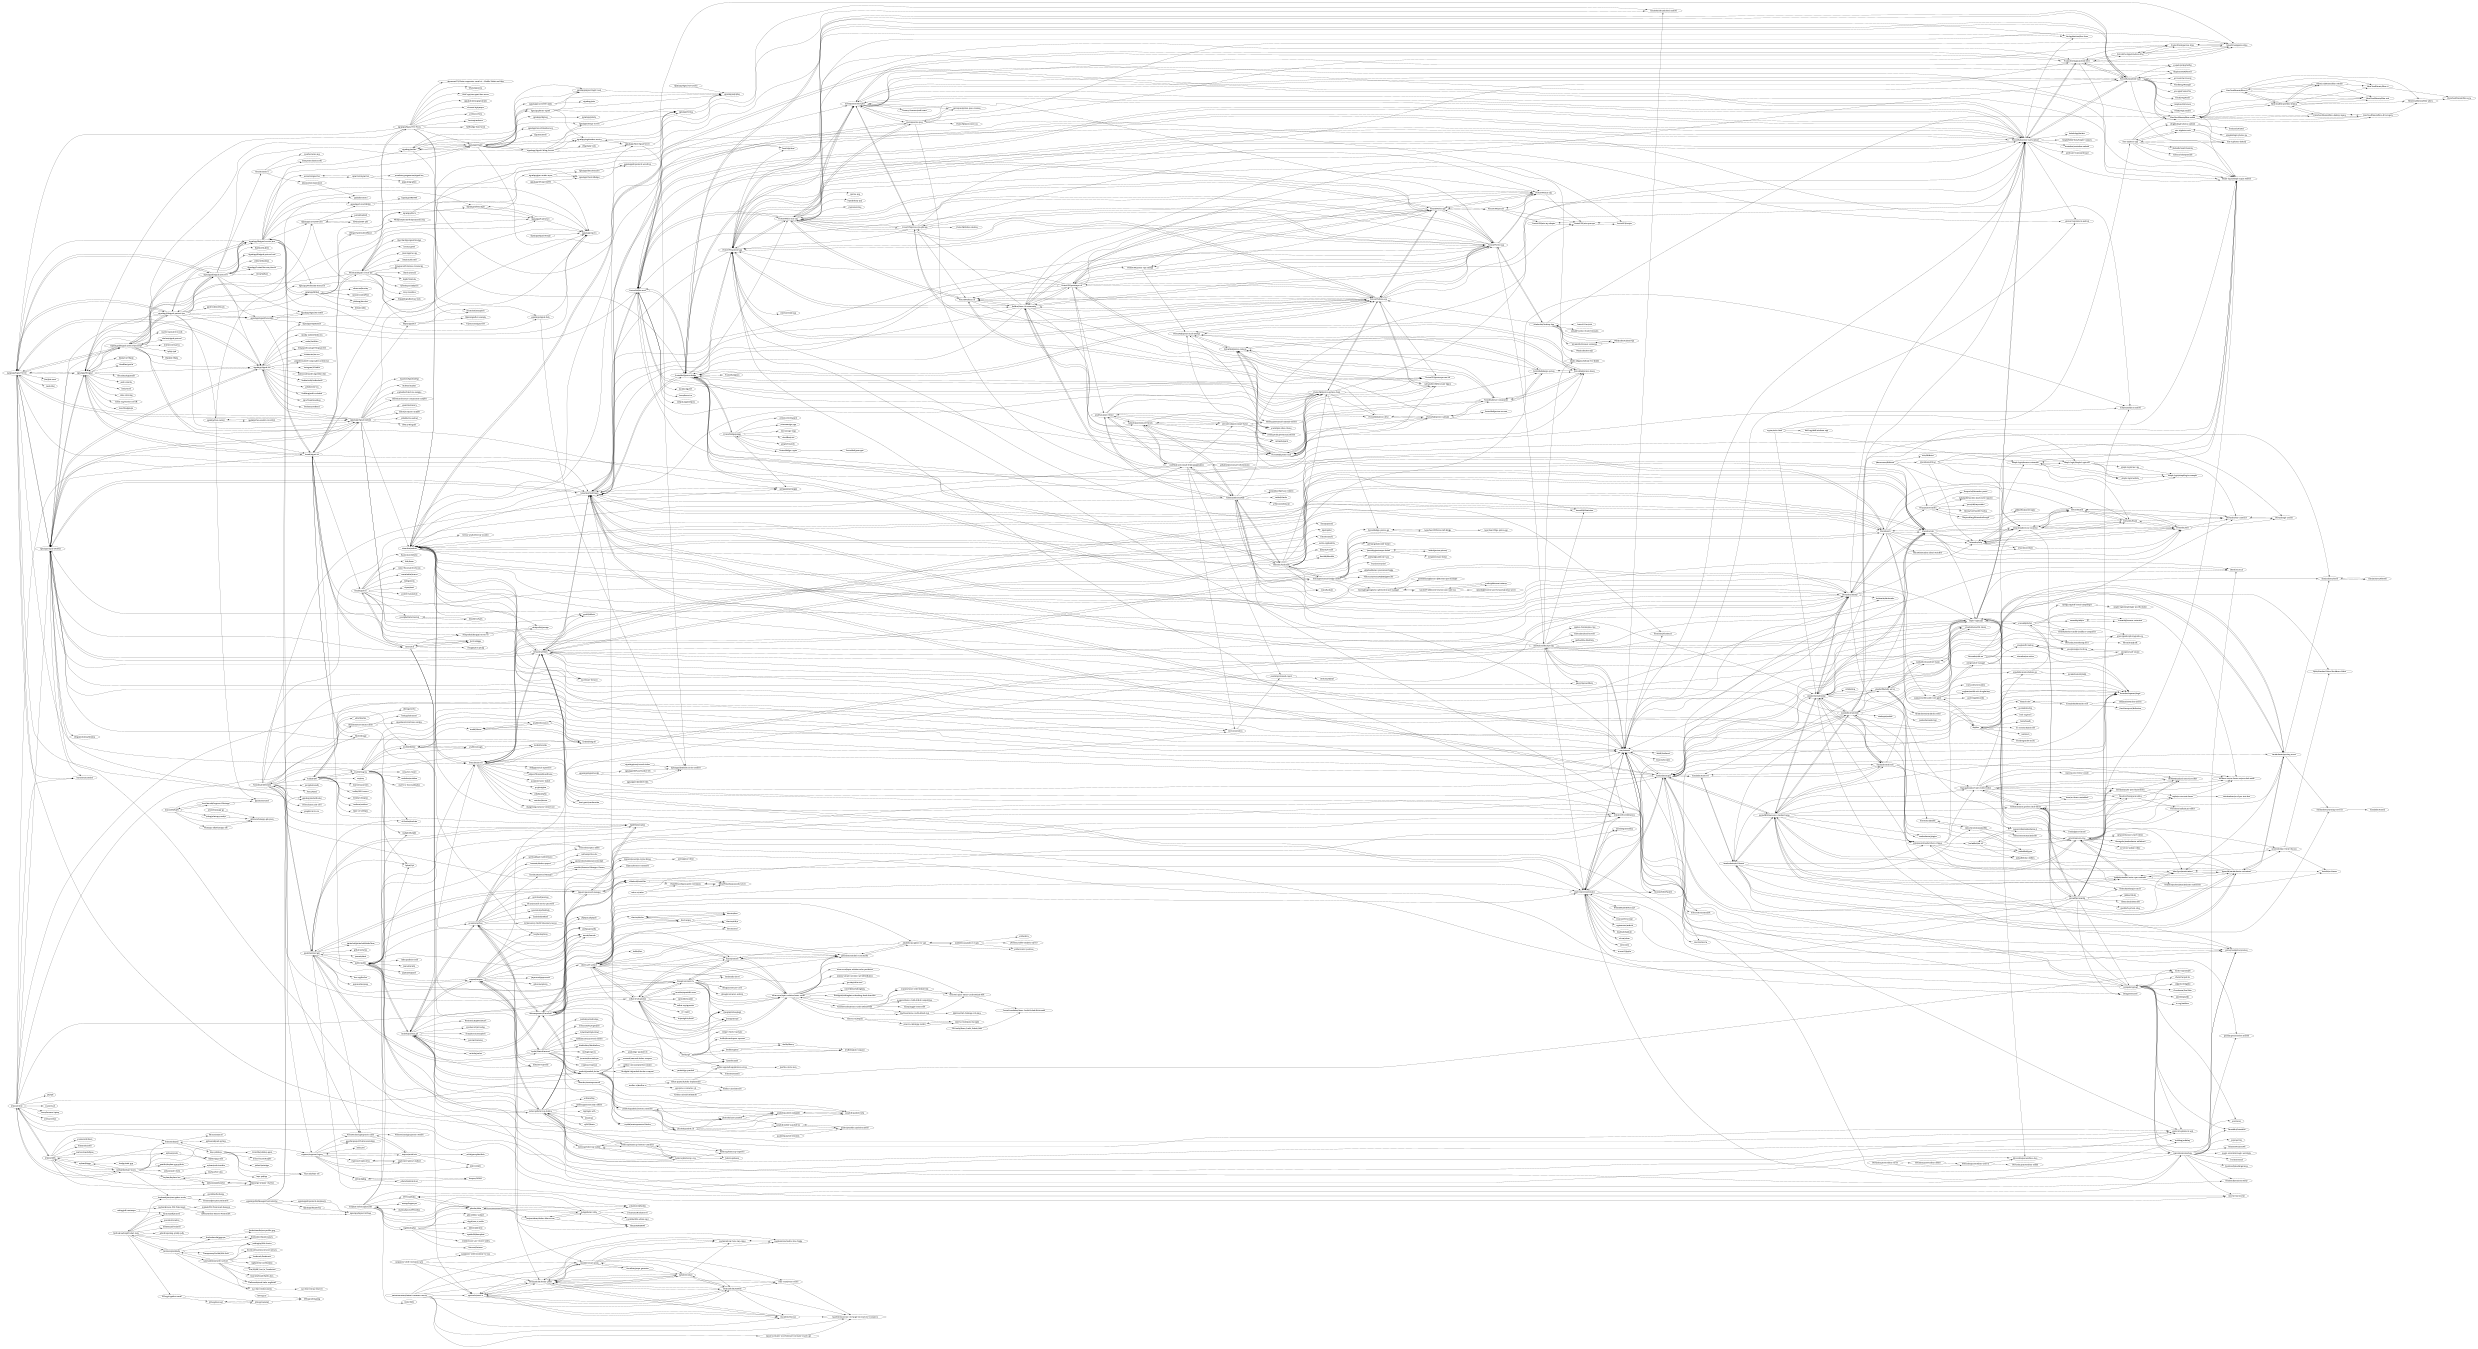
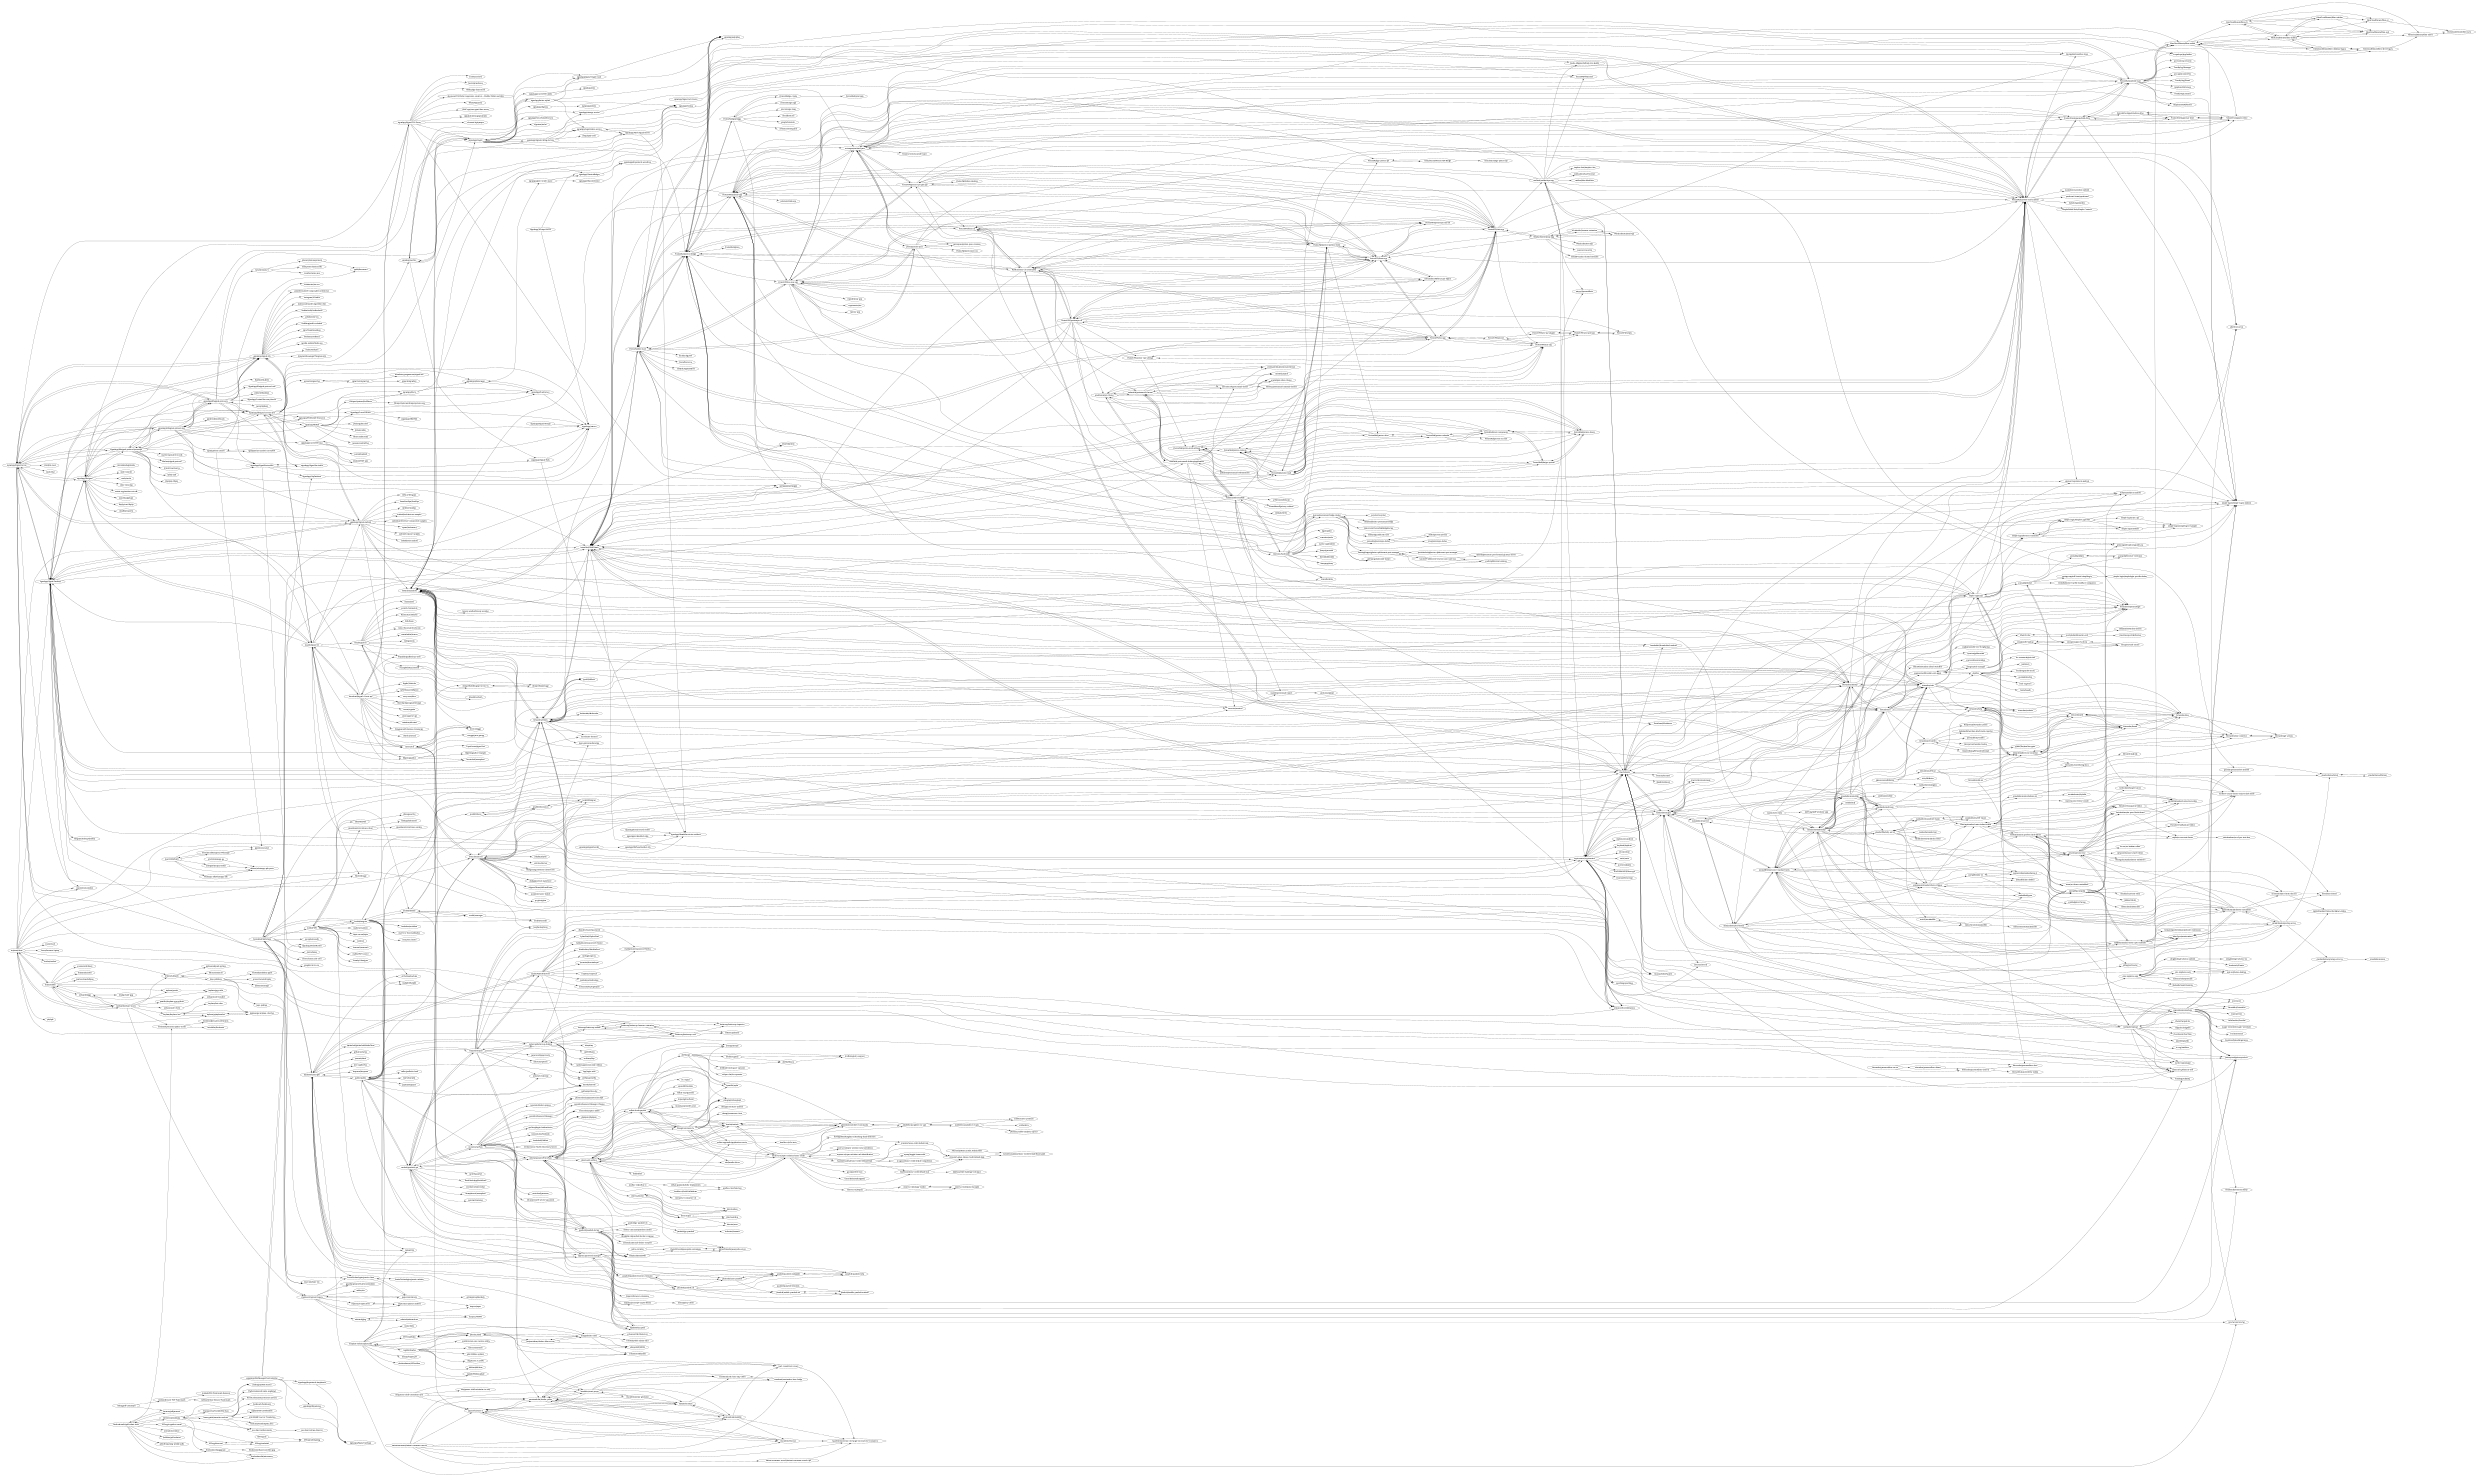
edge "bitwarden/desktop" -> "darkreader/darkreader": now "bitwarden/desktop" -> "bitwarden/clients"
node "bitwarden/sm-action": removed
